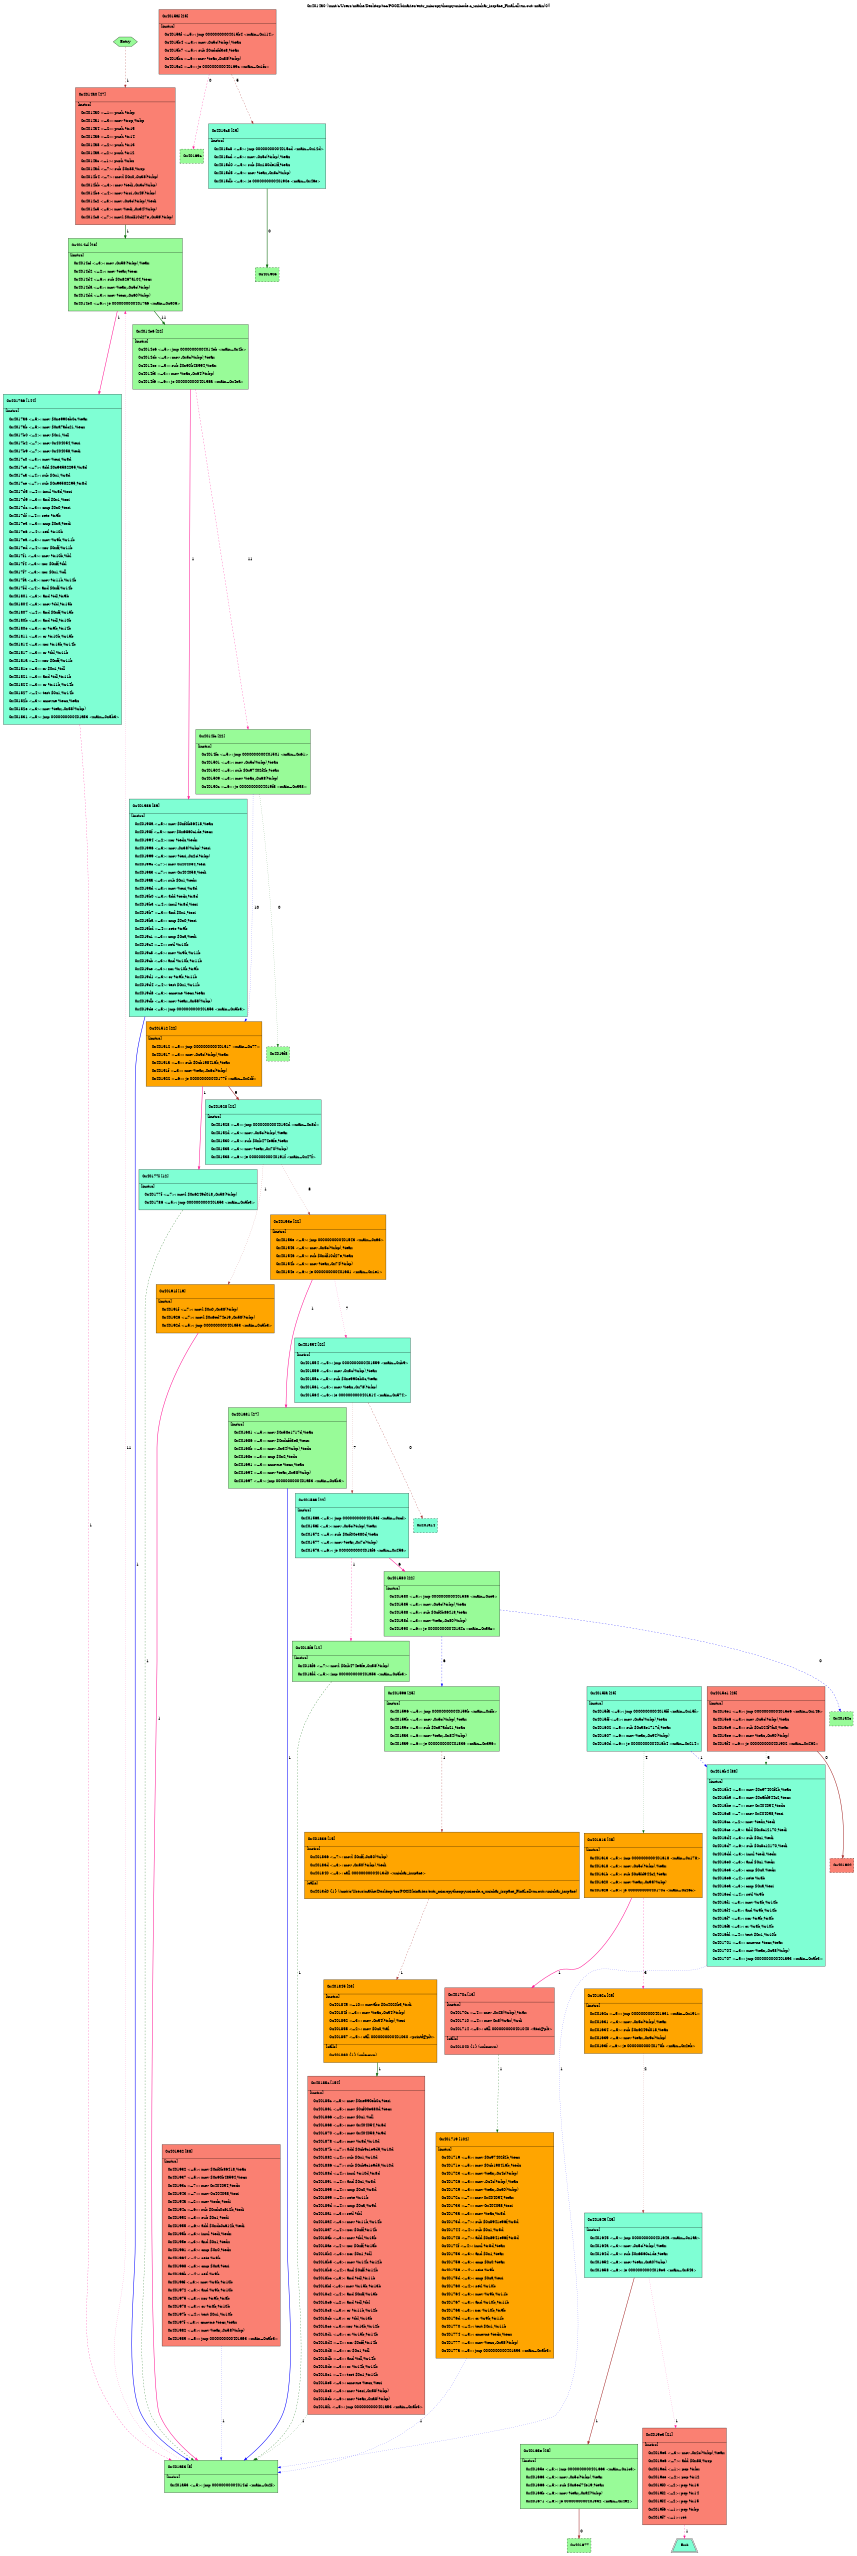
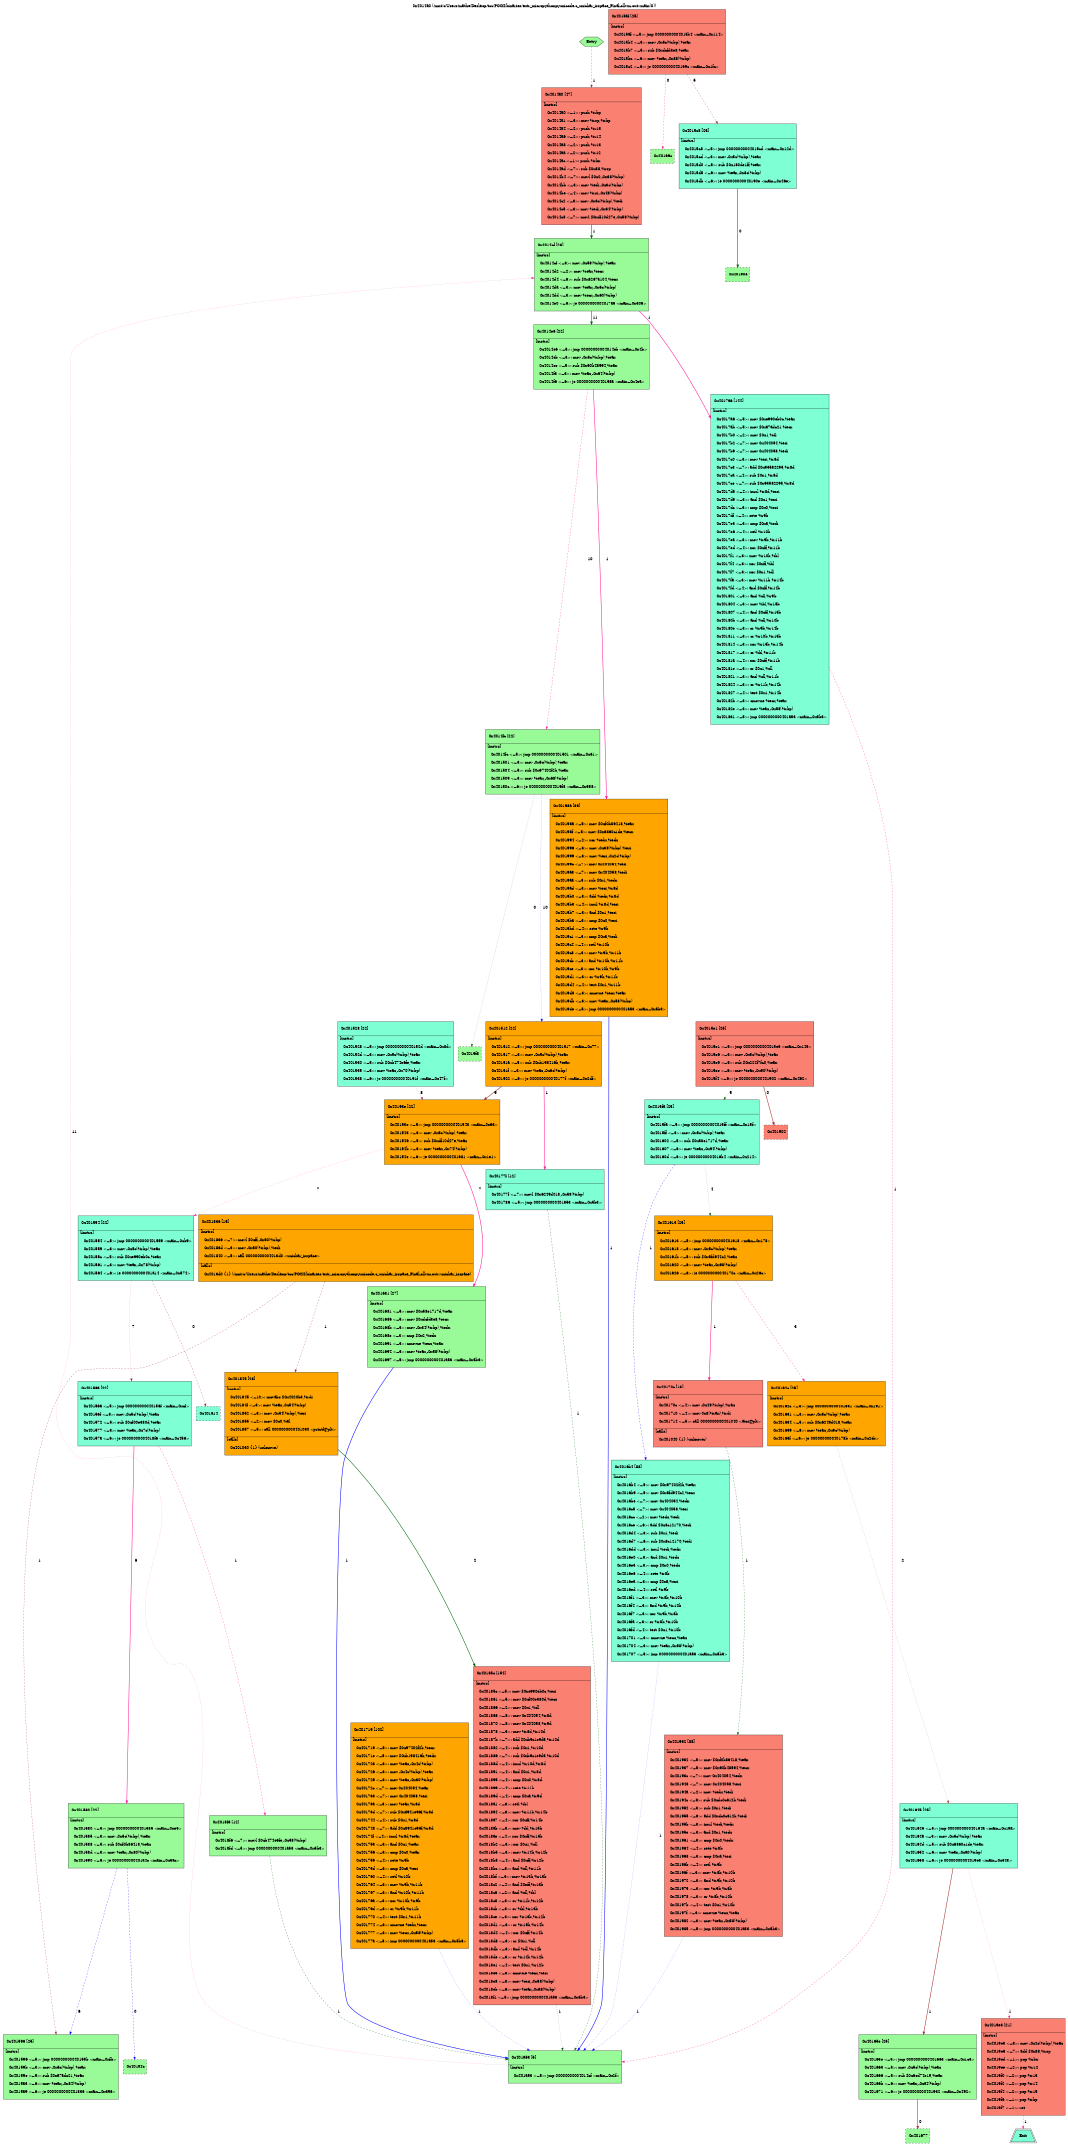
edge "0x4014e6 [22]" -> "0x4014fc [22]": label " 11" -> " 10"
node "0x40198a [89]": fillcolor aquamarine -> orange
edge "0x401512 [22]" -> "0x401528 [22]": now "0x401512 [22]" -> "0x40153e [22]"
node "0x40191f [19]": removed
edge "0x40153e [22]" -> "0x401681 [27]": label " 1" -> " 7"
edge "0x4015e1 [25]" -> "0x4016b4 [88]": now "0x4015e1 [25]" -> "0x4015fa [25]"
edge "0x401596 [25]" -> "0x401836 [15]": reversed
edge "0x401845 [23]" -> "0x40185c [154]": label " 1" -> " 2"
edge "0x40170c [13]" -> "0x401719 [102]": now "0x40170c [13]" -> "0x401932 [88]"
